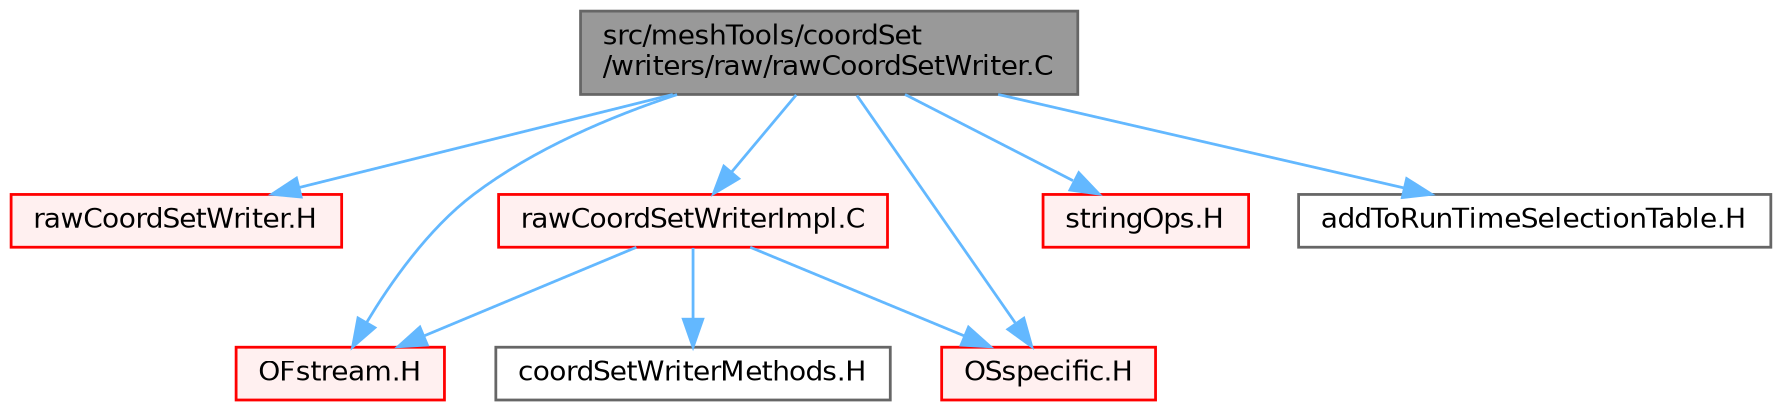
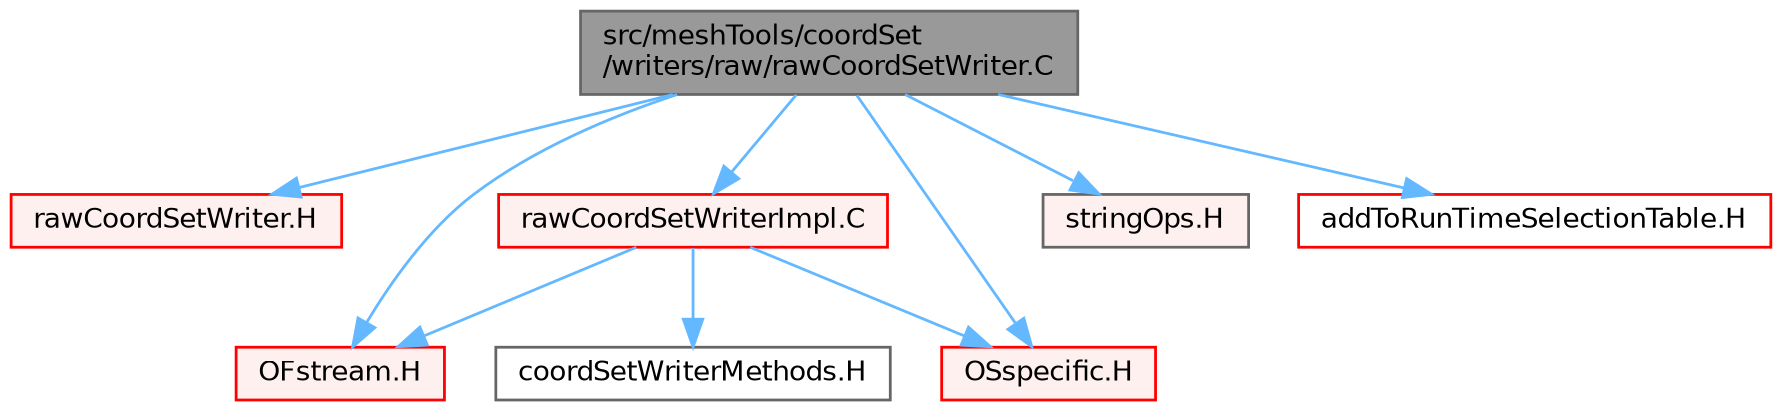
node "stringOps.H": color red -> grey40
node "addToRunTimeSelectionTable.H": color grey40 -> red
